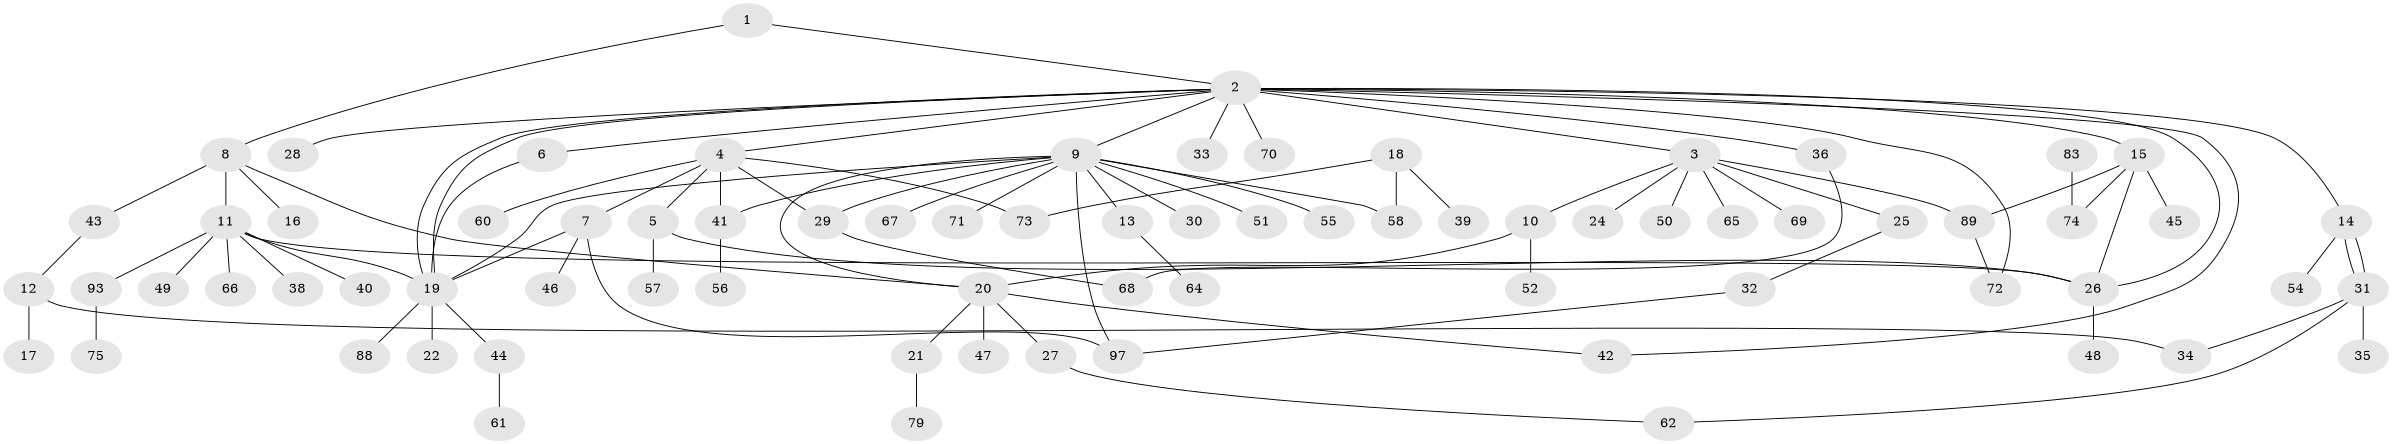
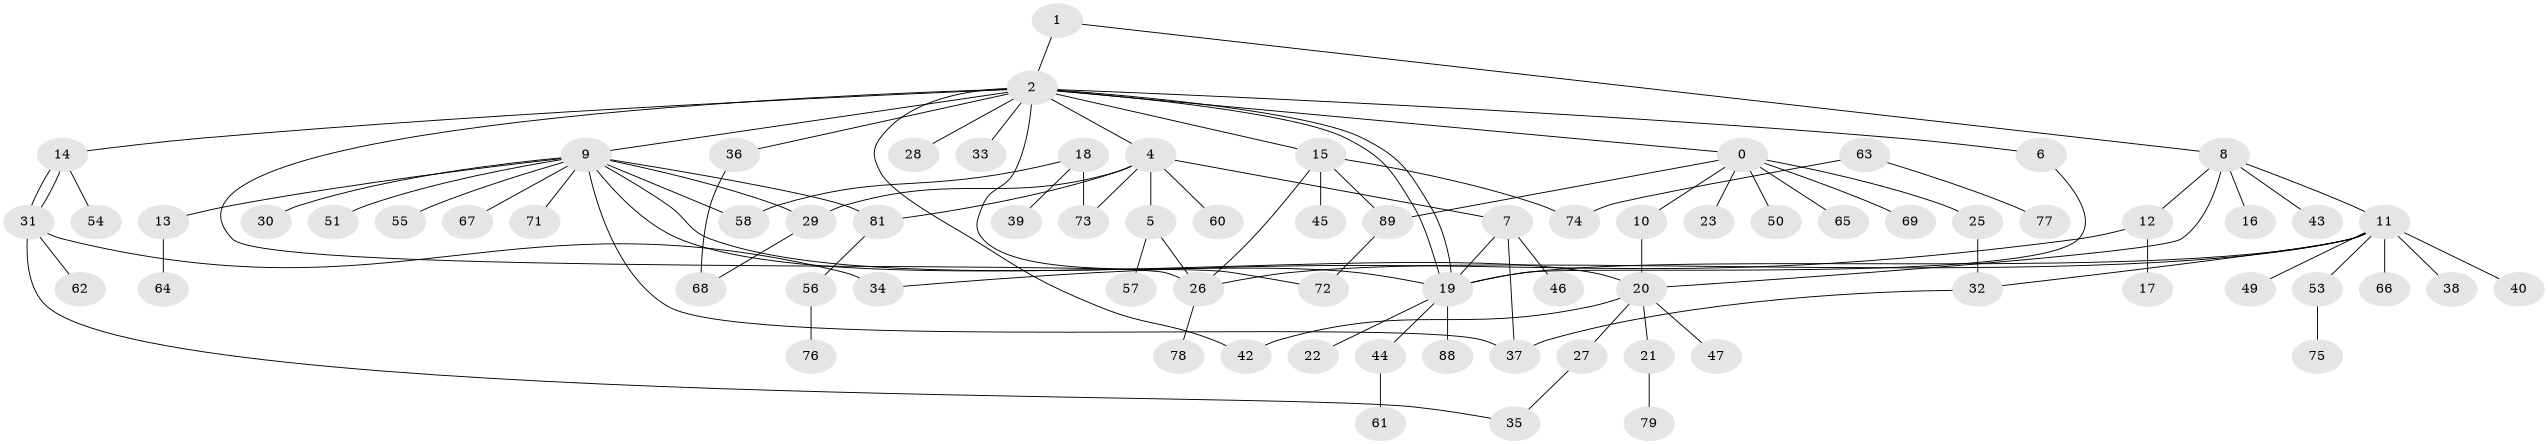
node "70": removed
node "3": label "3" -> "0"
node "83": label "83" -> "63"
node "41": label "41" -> "81"
node "24": label "24" -> "23"
node "77": added
edge "43" -- "12": now "8" -- "12"
edge "11" -- "32": added
node "93": label "93" -> "53"
node "52": removed
node "76": added
node "97": label "97" -> "37"
node "48": label "48" -> "78"
edge "27" -- "62": now "27" -- "35"
